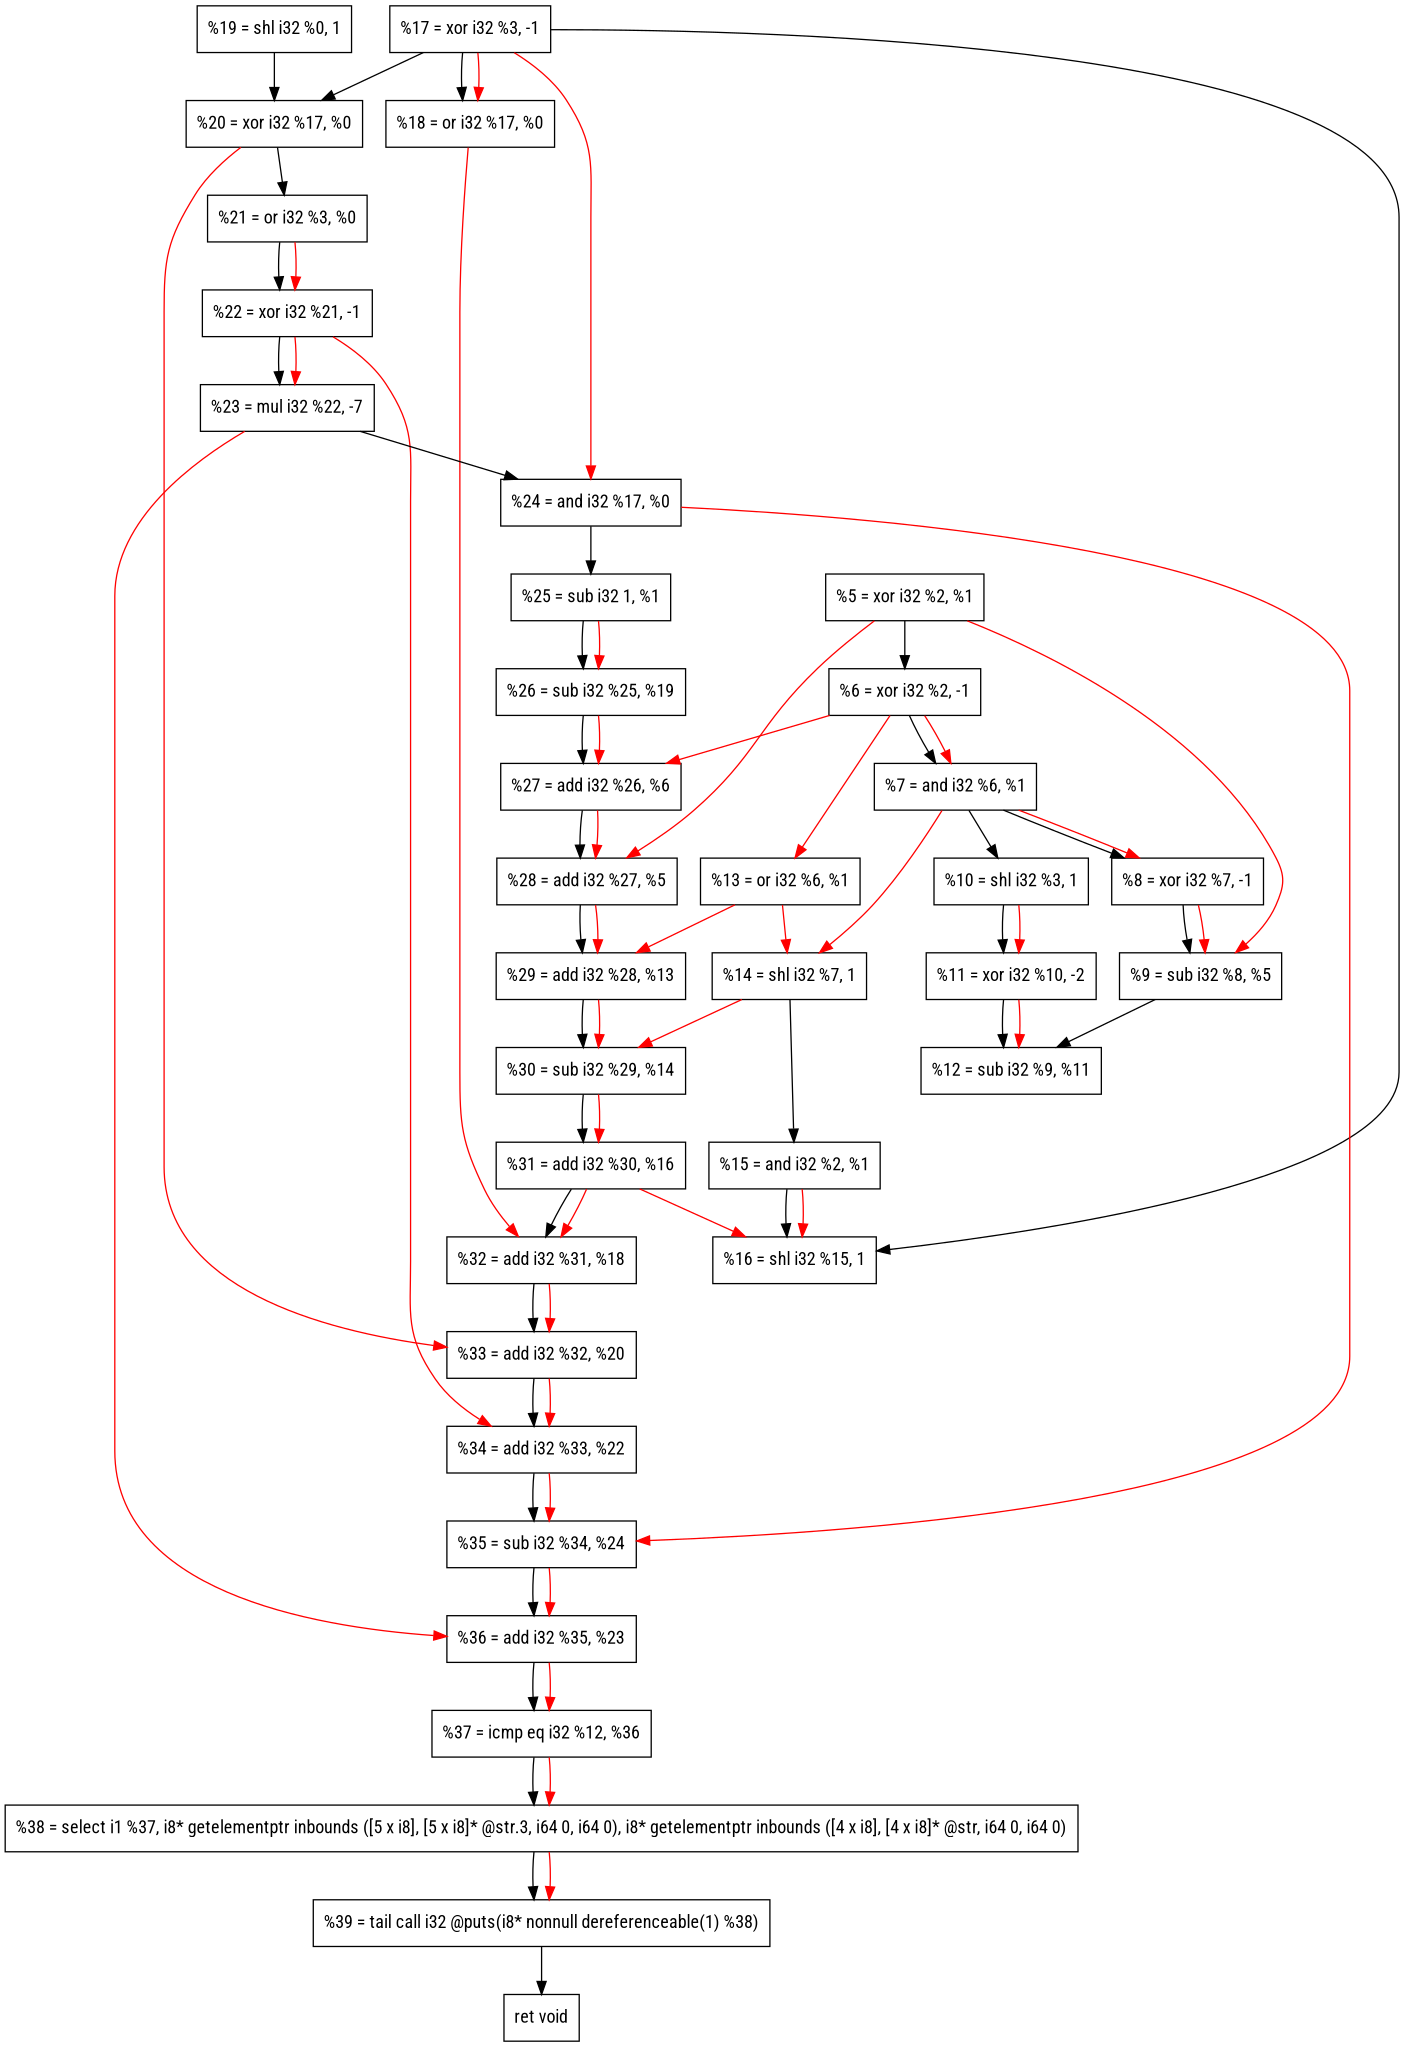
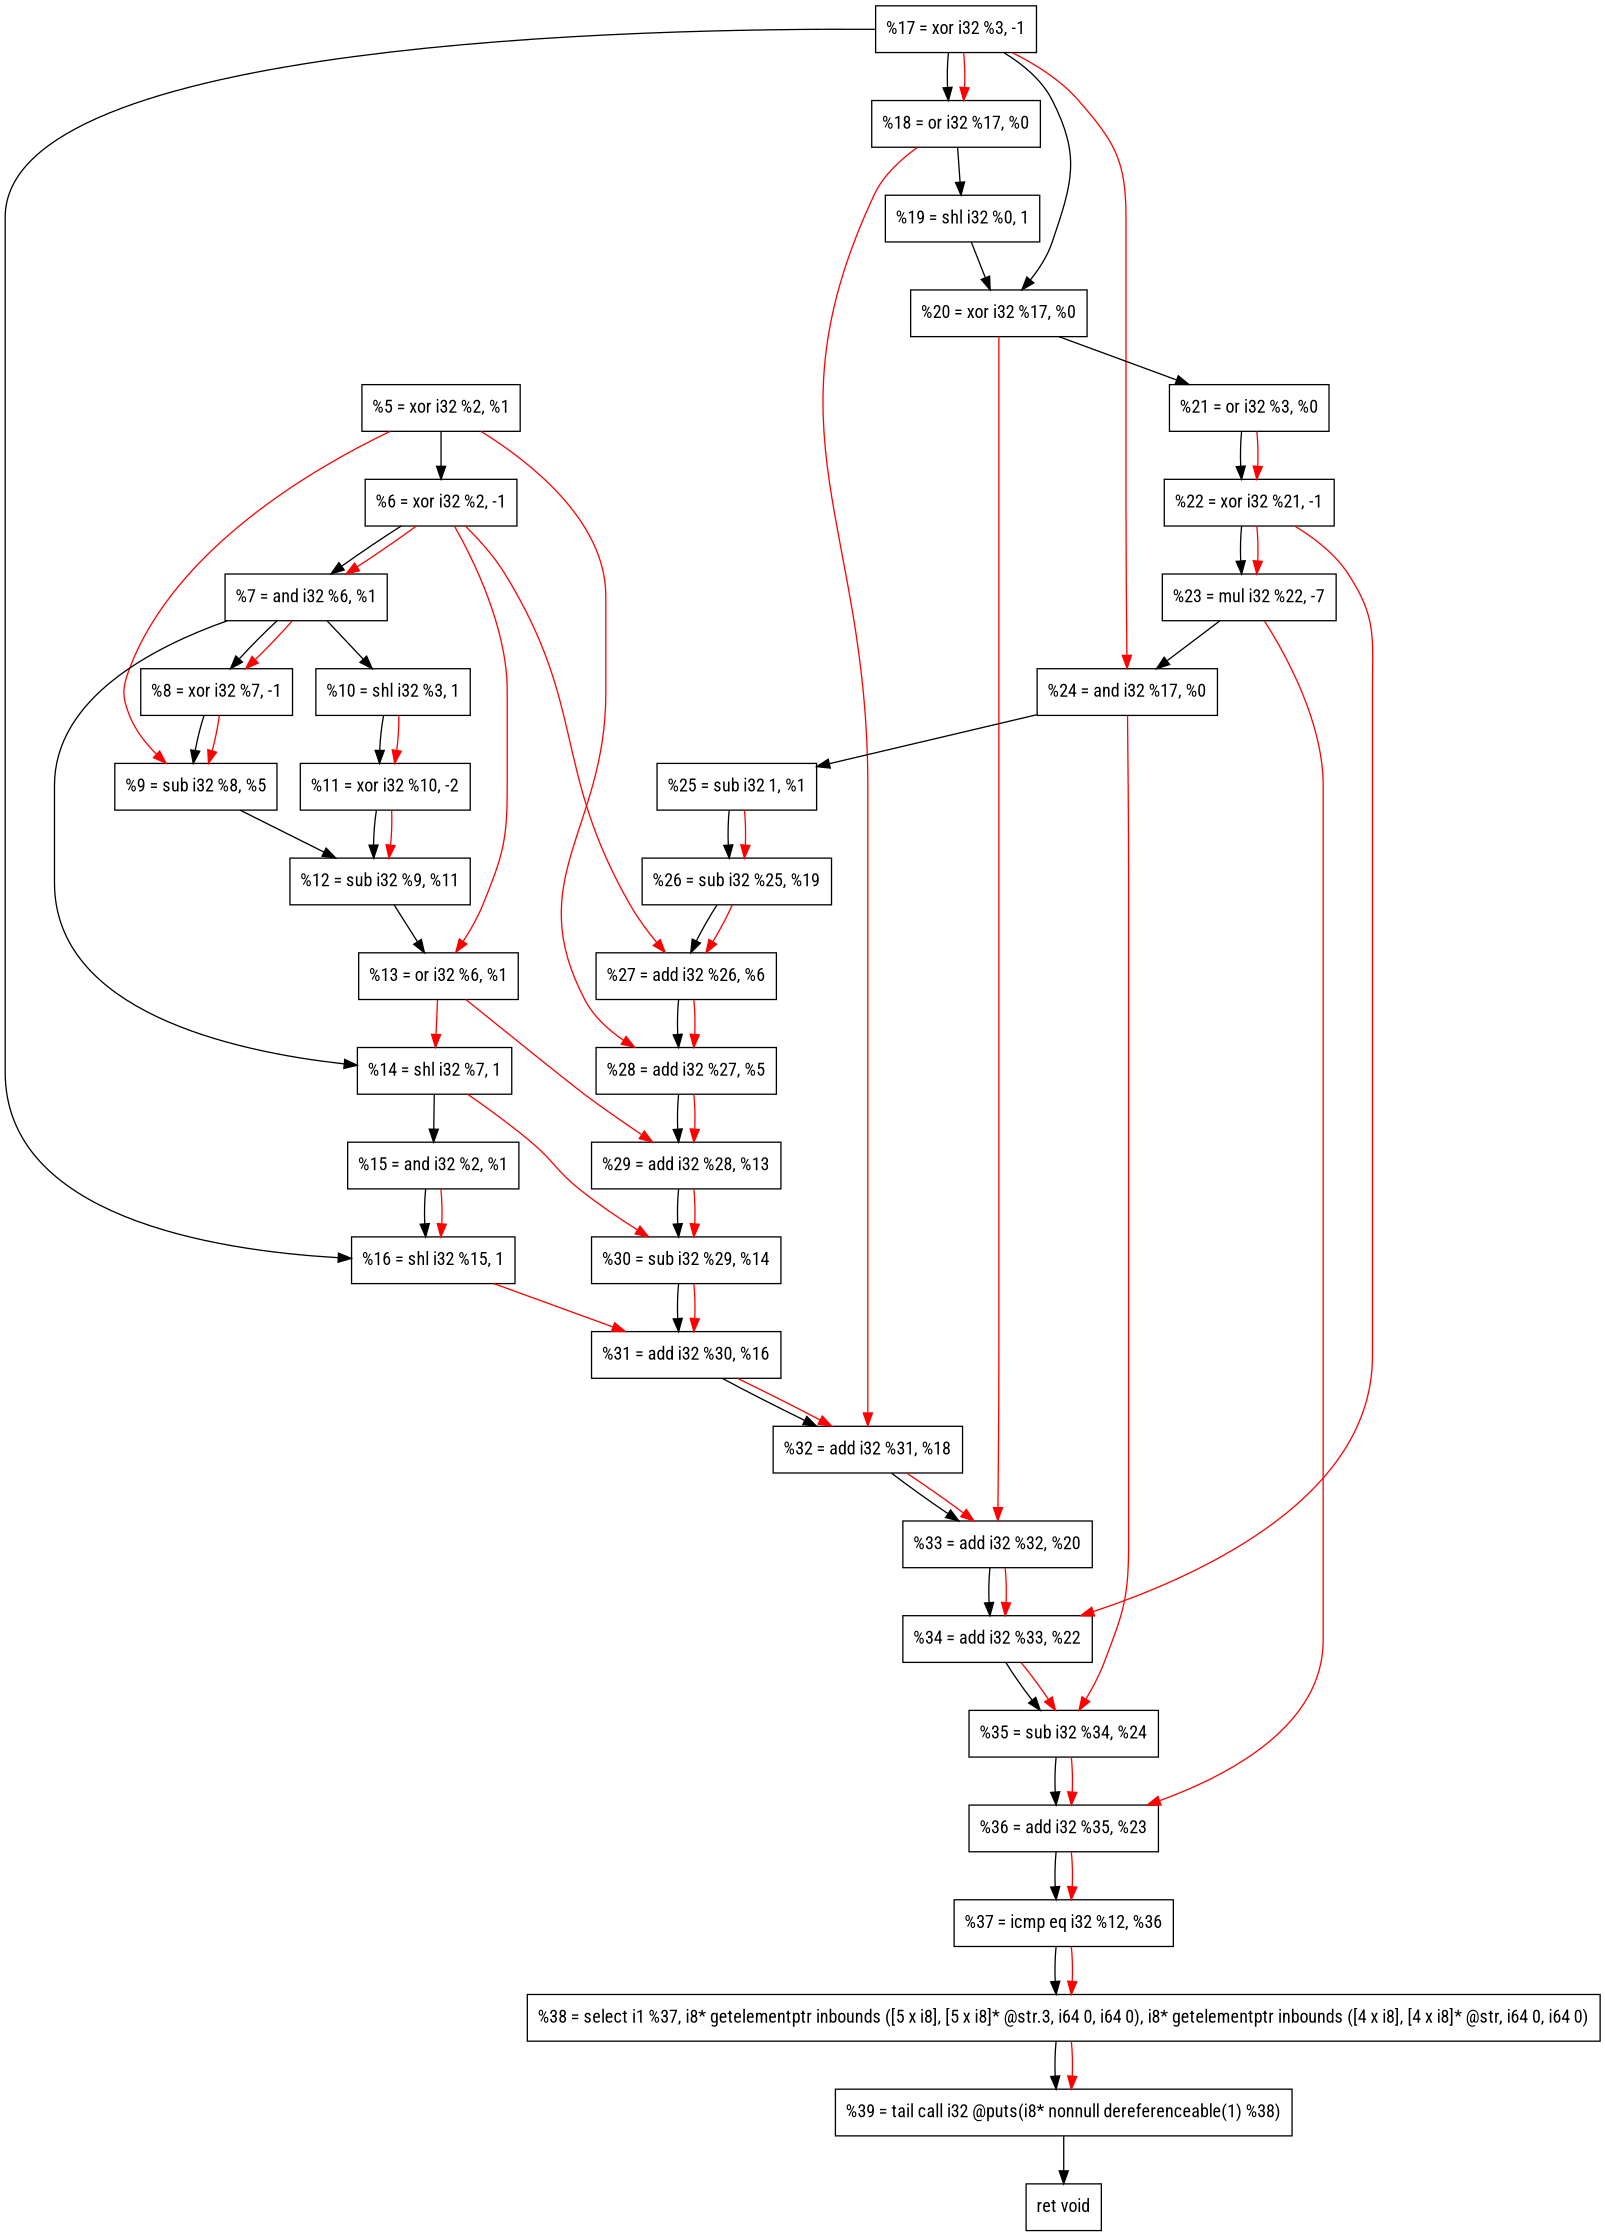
edge "%18 = or i32 %17, %0" -> "%19 = shl i32 %0, 1": added
edge "%7 = and i32 %6, %1" -> "%14 = shl i32 %7, 1": color red -> black
edge "%12 = sub i32 %9, %11" -> "%13 = or i32 %6, %1": added
edge "%31 = add i32 %30, %16" -> "%16 = shl i32 %15, 1": reversed
